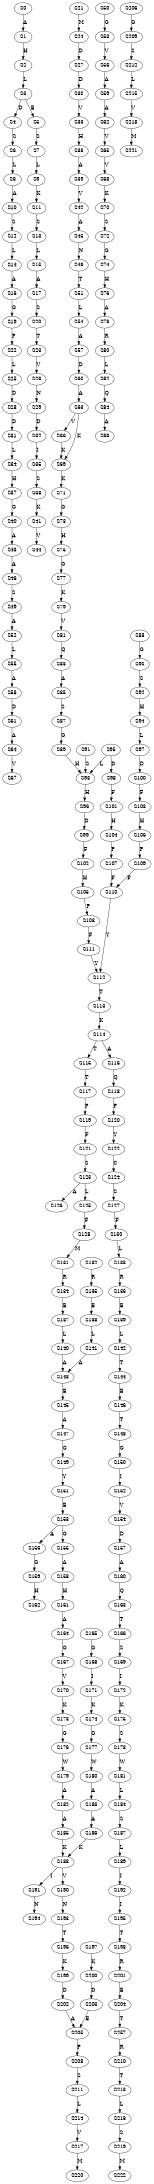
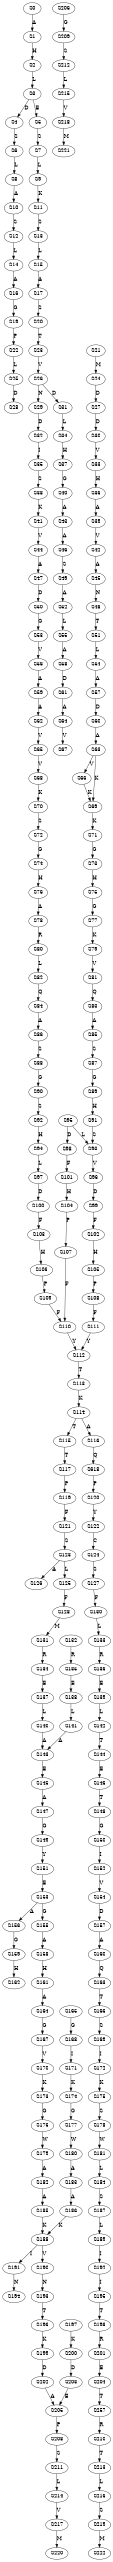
edge "S28" -> "S31": now "S26" -> "S31"
node "S47": added
edge "S89" -> "S93": now "S89" -> "S91"
edge "S93" -> "S96": label "H" -> "V"
edge "S86" -> "S88": added, label "S"
node "S118": label "S118" -> "S618"
